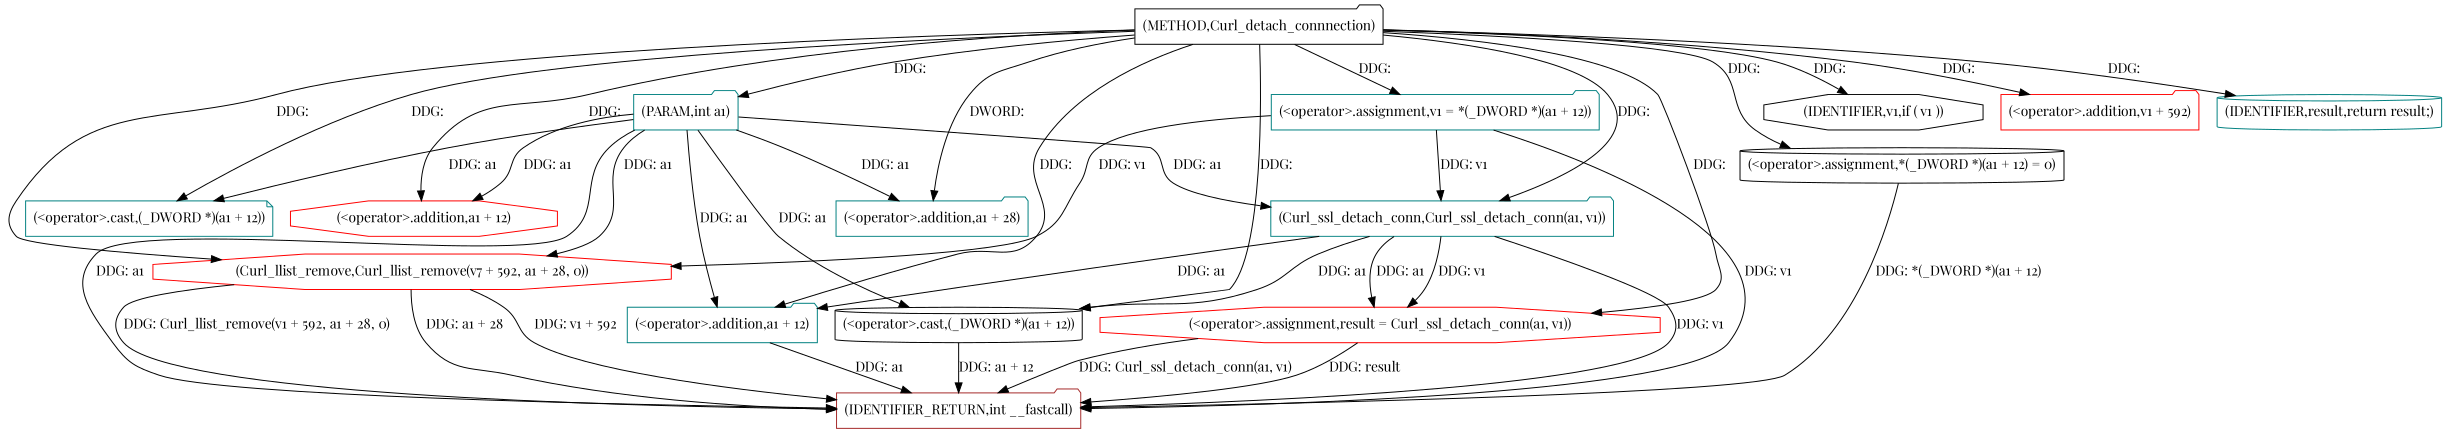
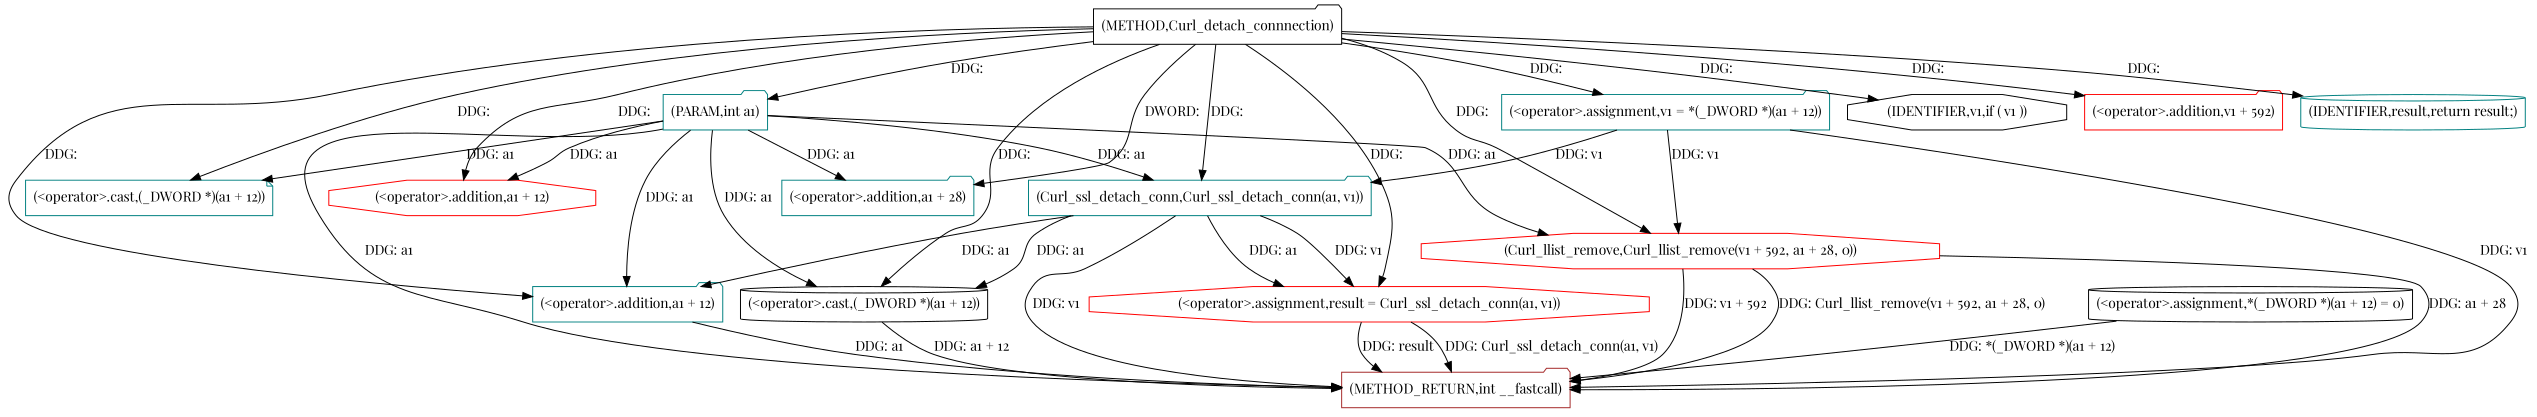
edge "(METHOD,Curl_detach_connnection)" -> "(<operator>.assignment,*(_DWORD *)(a1 + 12) = 0)": removed, label "DDG:"
node "(Curl_llist_remove,Curl_llist_remove(v7 + 592, a1 + 28, 0))": label "(Curl_llist_remove,Curl_llist_remove(v7 + 592, a1 + 28, 0))" -> "(Curl_llist_remove,Curl_llist_remove(v1 + 592, a1 + 28, 0))"
node "(IDENTIFIER_RETURN,int __fastcall)": label "(IDENTIFIER_RETURN,int __fastcall)" -> "(METHOD_RETURN,int __fastcall)"
